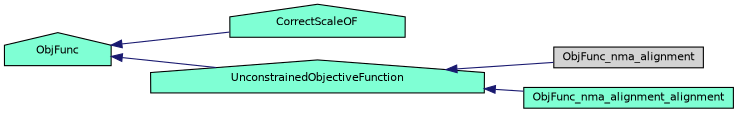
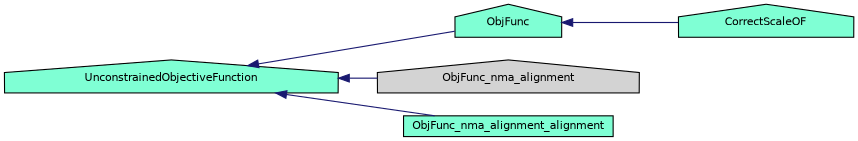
node "ObjFunc_nma_alignment": shape box -> house
edge "UnconstrainedObjectiveFunction" -> "ObjFunc": reversed
